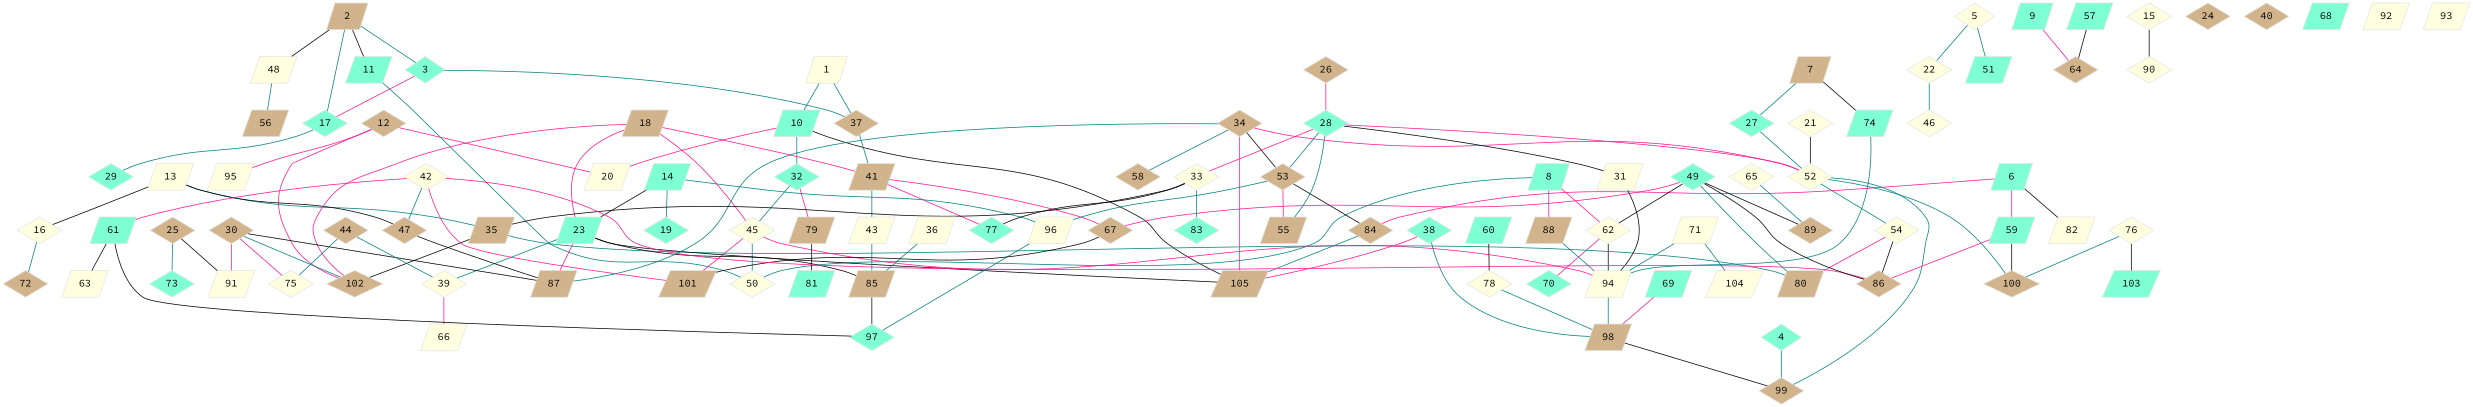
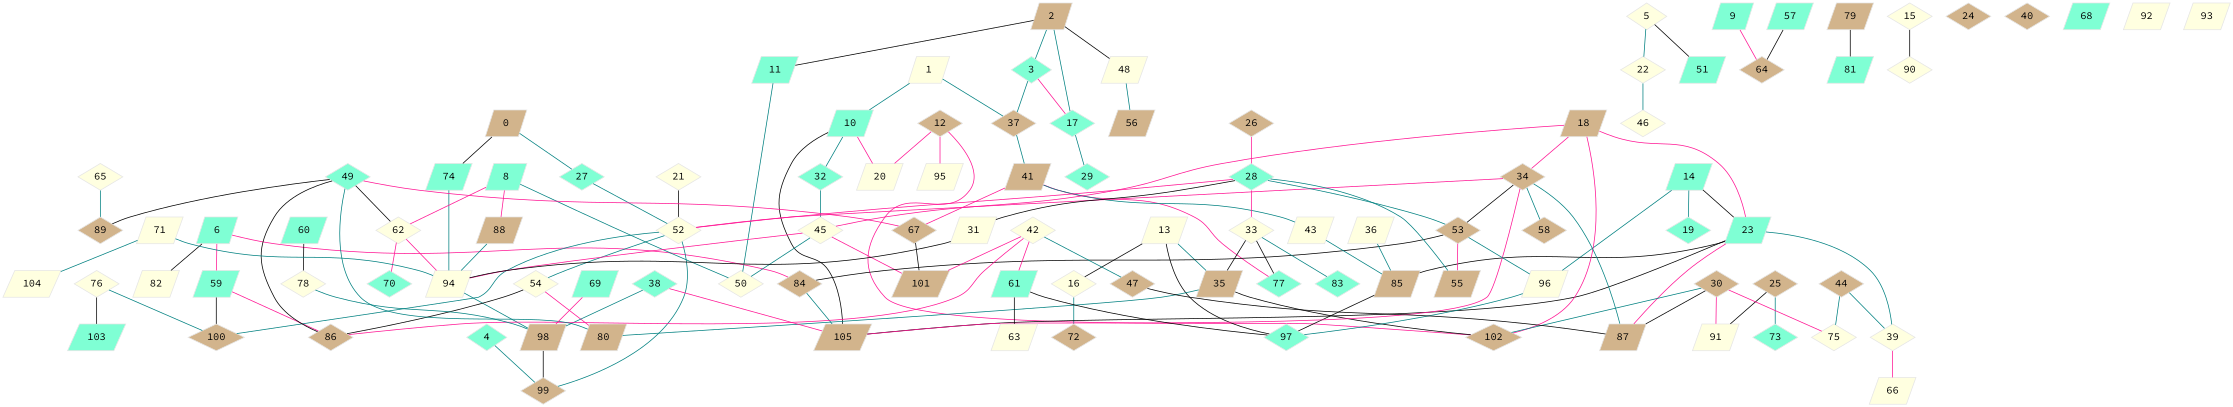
edge "5" -- "51": color teal -> black
node "7": label "7" -> "0"
edge "18" -- "41": now "18" -- "34"
edge "32" -- "79": removed
edge "13" -- "47": now "13" -- "97"
edge "62" -- "94": color black -> deeppink
